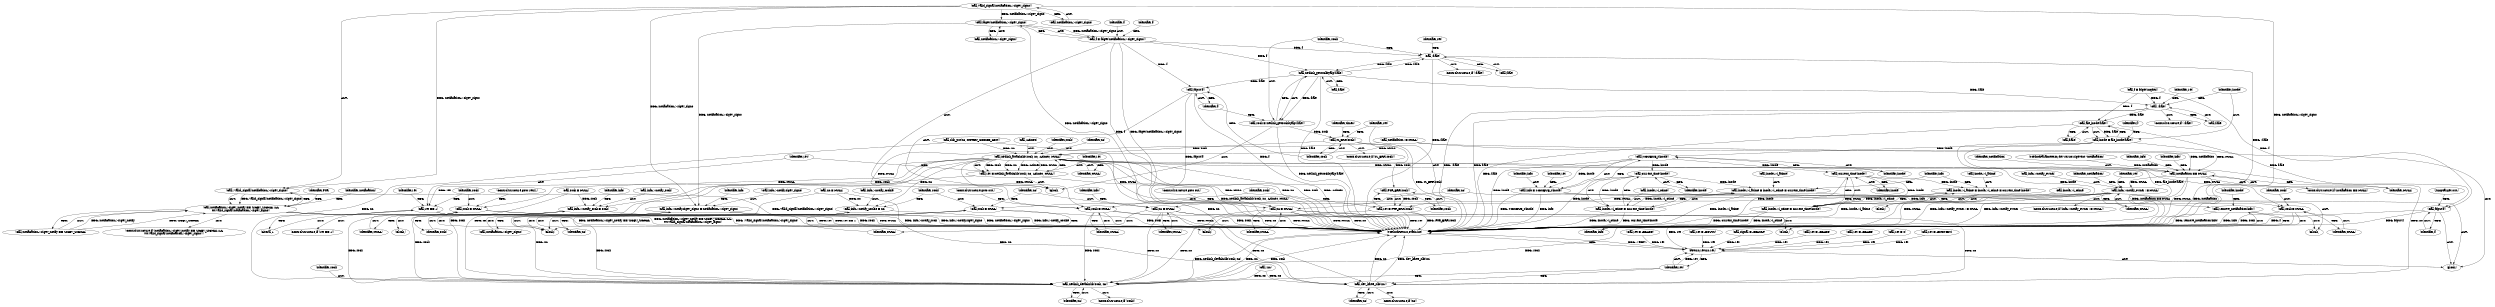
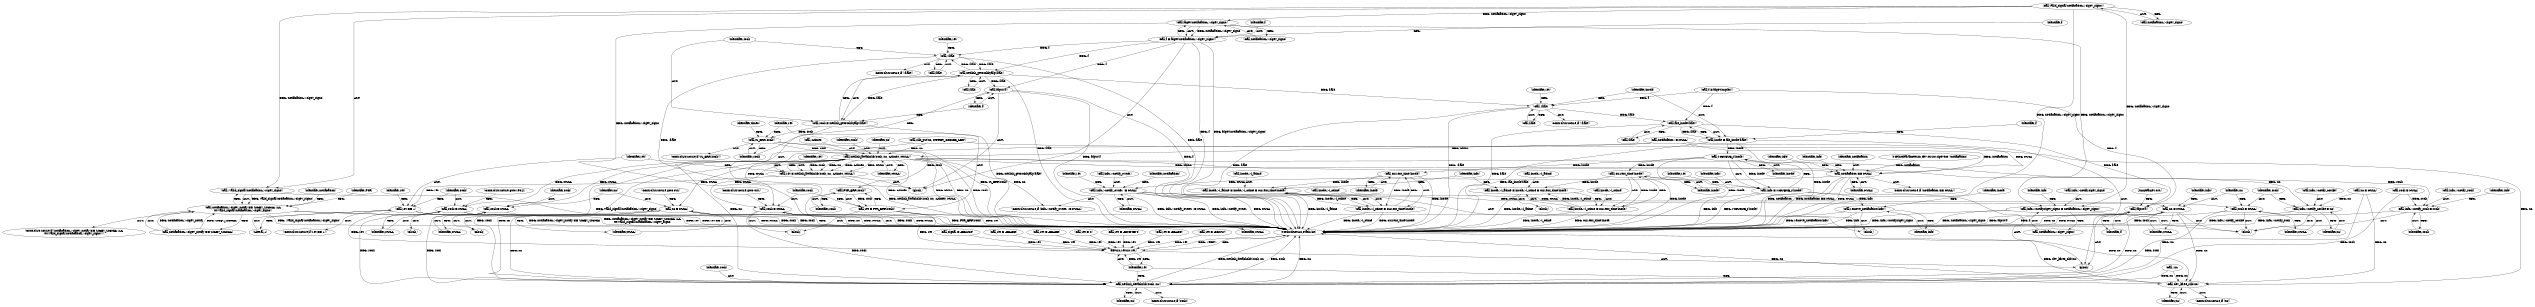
edge "(Call,netlink_attachskb(sock, nc, &timeo, NULL))" -> "(Call,dev_kfree_skb(nc))": now "(Call,netlink_attachskb(sock, nc, &timeo, NULL))" -> "(ControlStructure,if (info->notify_owner != NULL))"
edge "(Call,ret == 1)" -> "(Return,return ret;)": added, label "DDG: ret"
